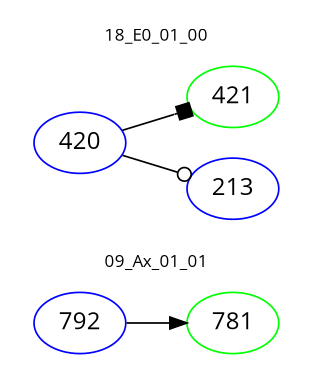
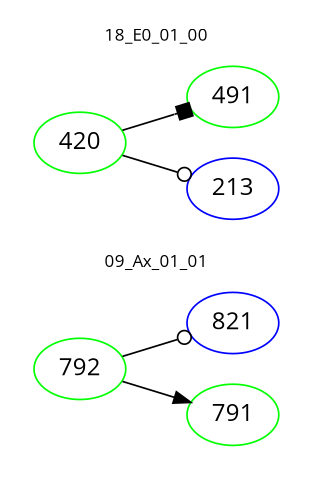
node "421": label "421" -> "491"
node "420": color blue -> green
node "792": color blue -> green
node "821": added
node "781": label "781" -> "791"
